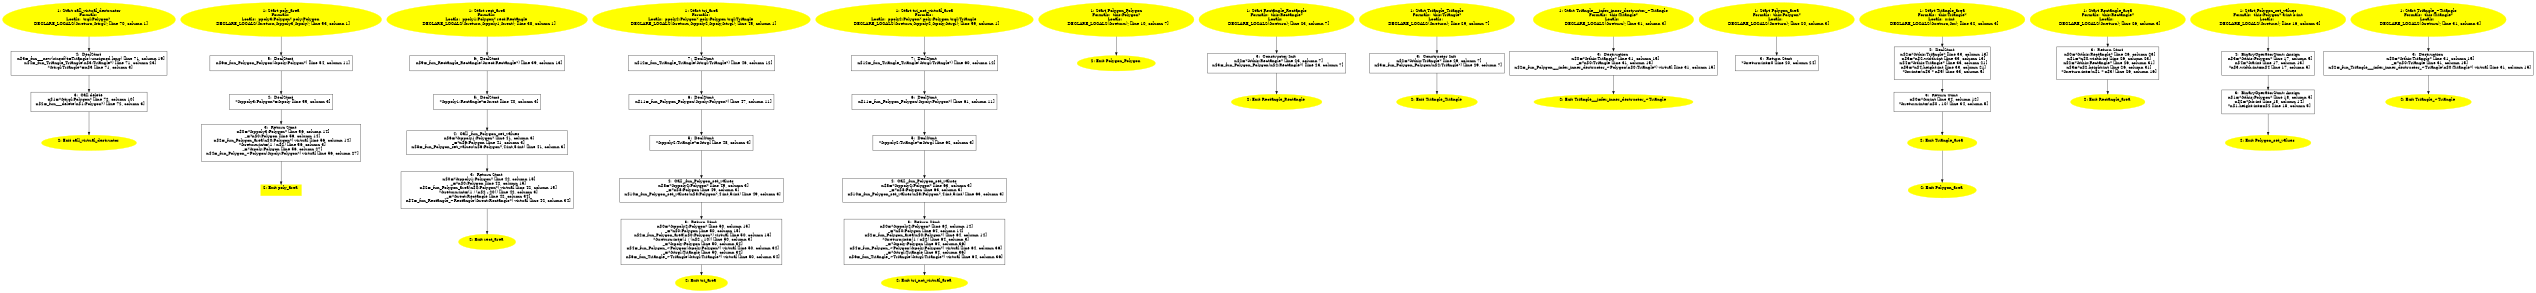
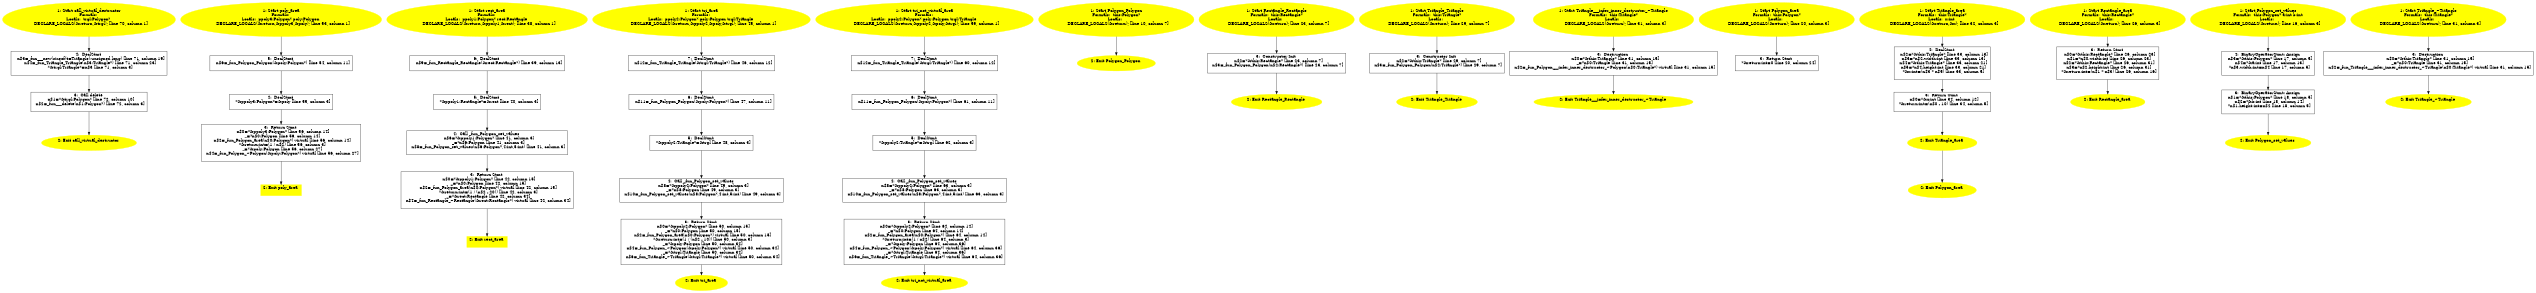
node "2: Exit rect_area": shape ellipse -> box
